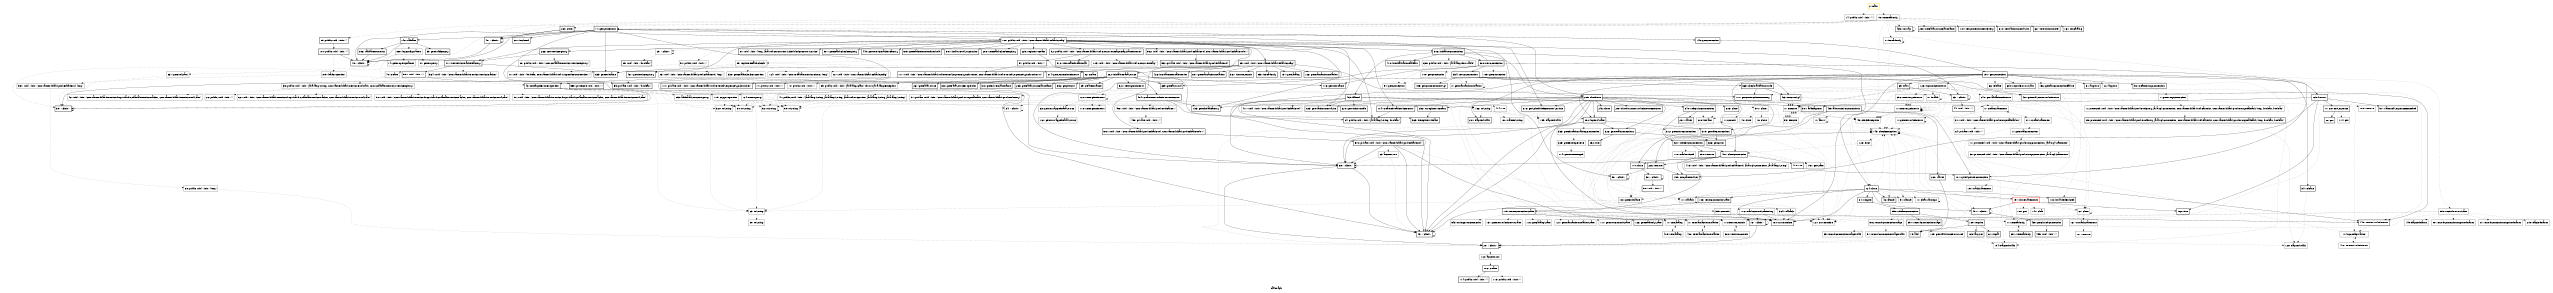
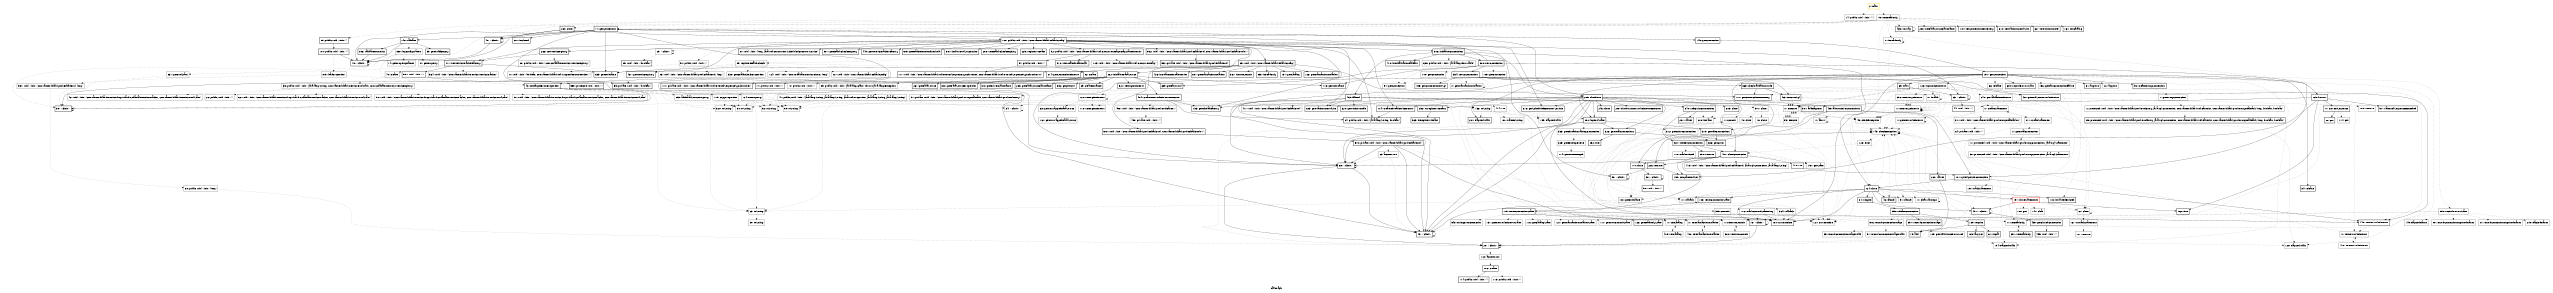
edge "225: registerMBeans" -> "563: isRegisterMbeans": removed
edge "101: quietlyCloseConnection" -> "224: close": added
edge "34: release" -> "128: elapsedMillis": now "157: getConnection" -> "128: elapsedMillis"
node "-1: logConfiguration": label "-1: logConfiguration" -> "-1: setNetworkTimeout"
